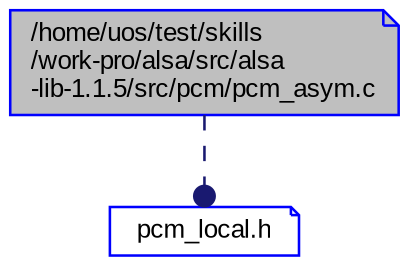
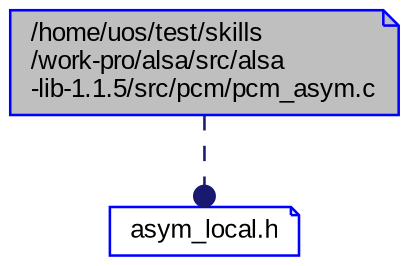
node "pcm_local.h": label "pcm_local.h" -> "asym_local.h"
